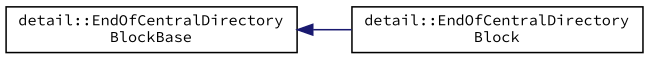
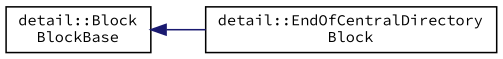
node "detail::EndOfCentralDirectory BlockBase": label "detail::EndOfCentralDirectory BlockBase" -> "detail::Block BlockBase"
